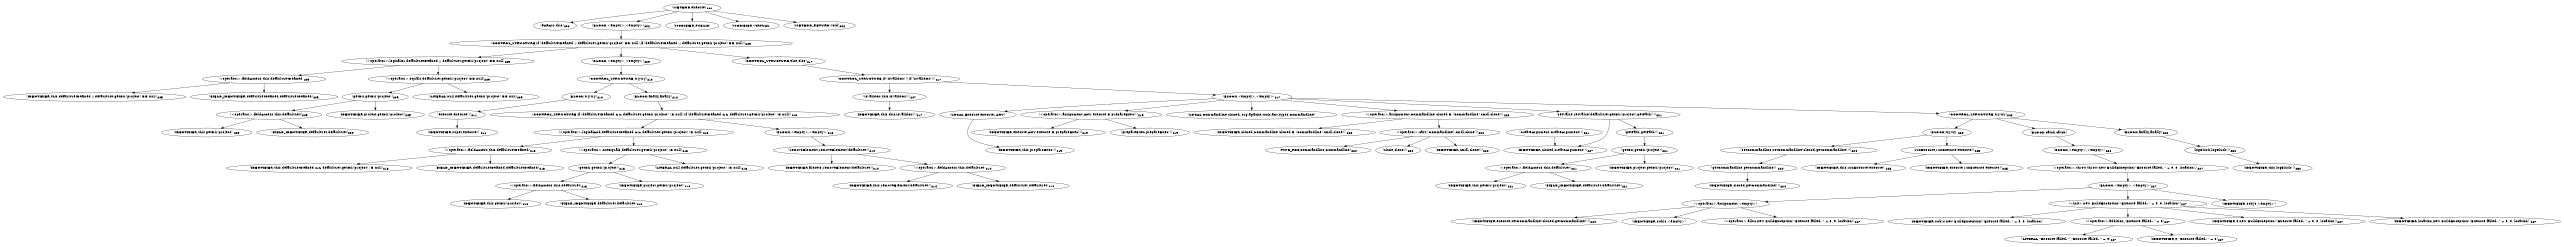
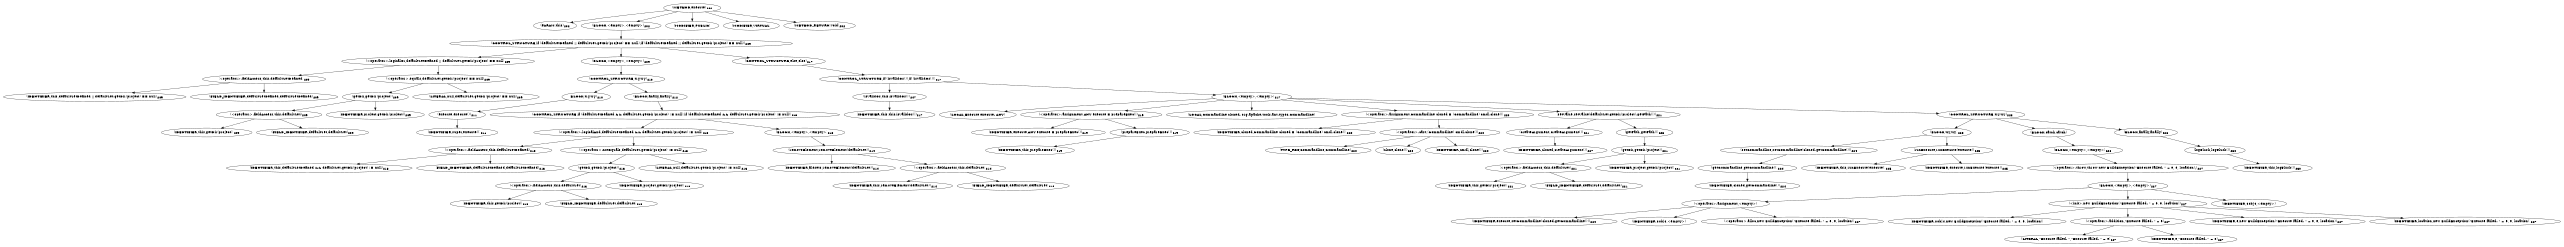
node "(getPath,getPath())": text "221" -> "223"
edge "(setValue,setValue(defaultSet.getDir(project).getPath()))" -> "(IDENTIFIER,cloned,createArgument())": now "(setValue,setValue(defaultSet.getDir(project).getPath()))" -> "(createArgument,createArgument())"
edge "(LOCAL,Execute execute: ANY)" -> "(IDENTIFIER,this,prepareExec())": now "(prepareExec,prepareExec())" -> "(IDENTIFIER,this,prepareExec())"
